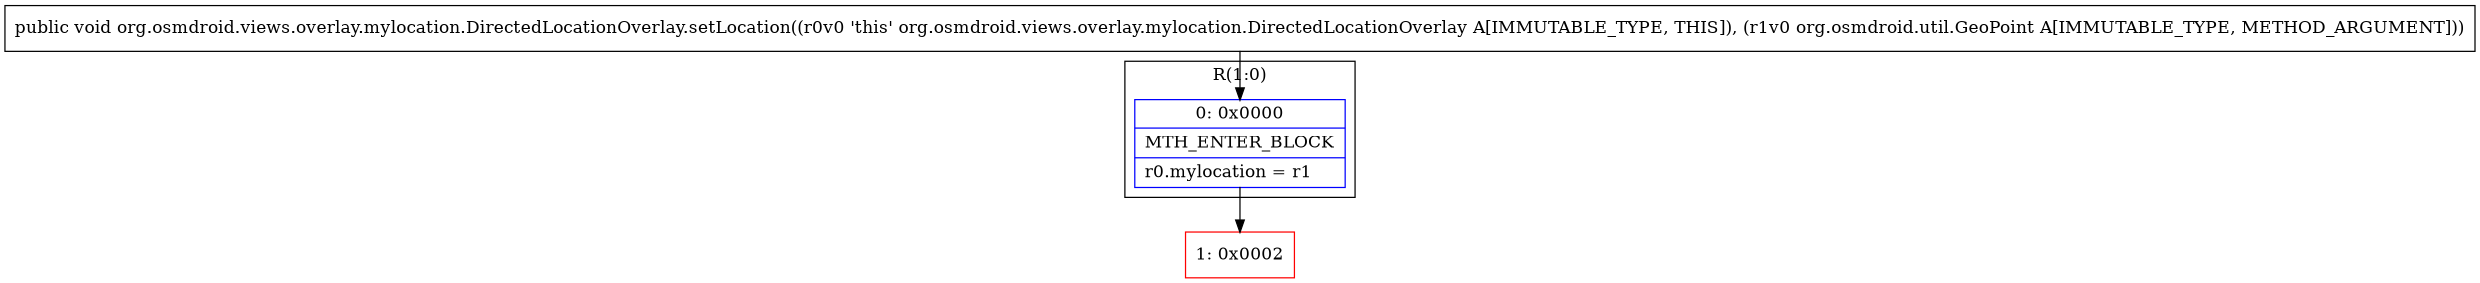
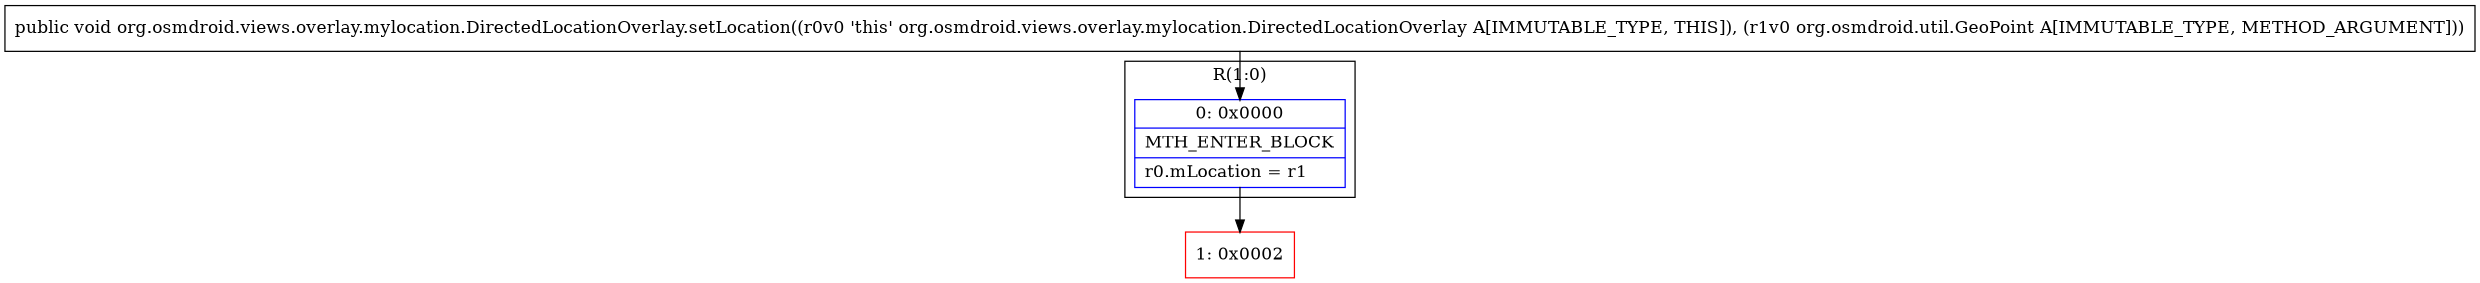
node "0: 0x0000": text "r0.mylocation = r1" -> "r0.mLocation = r1"
